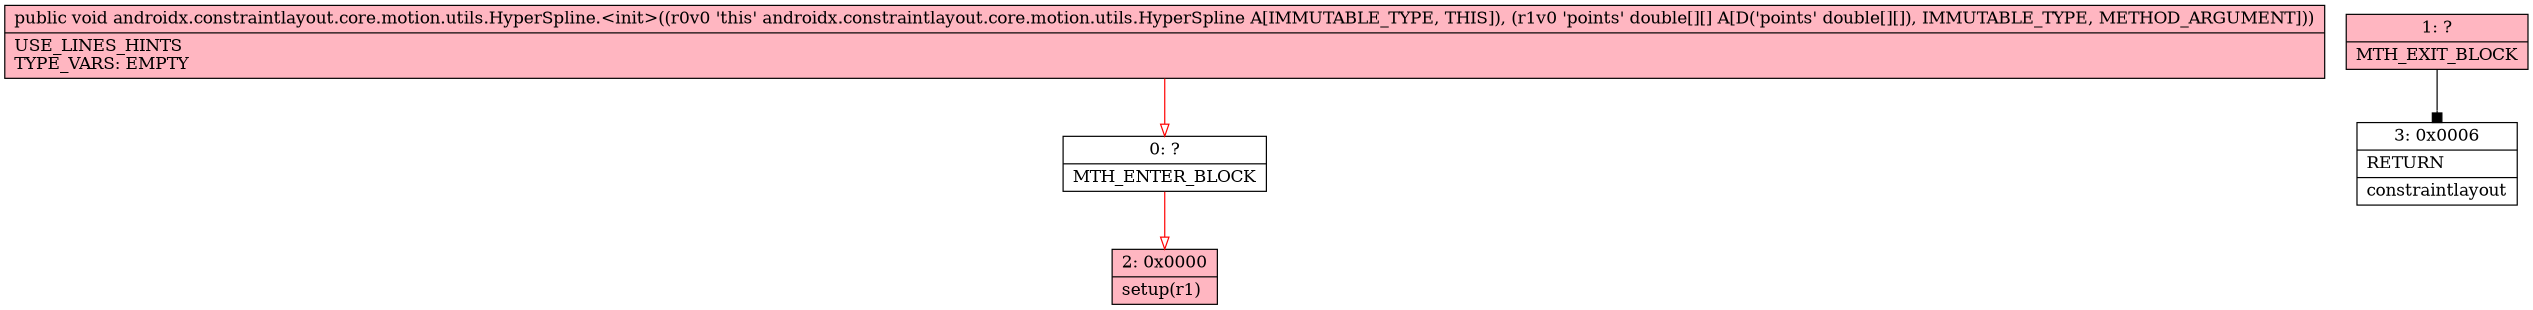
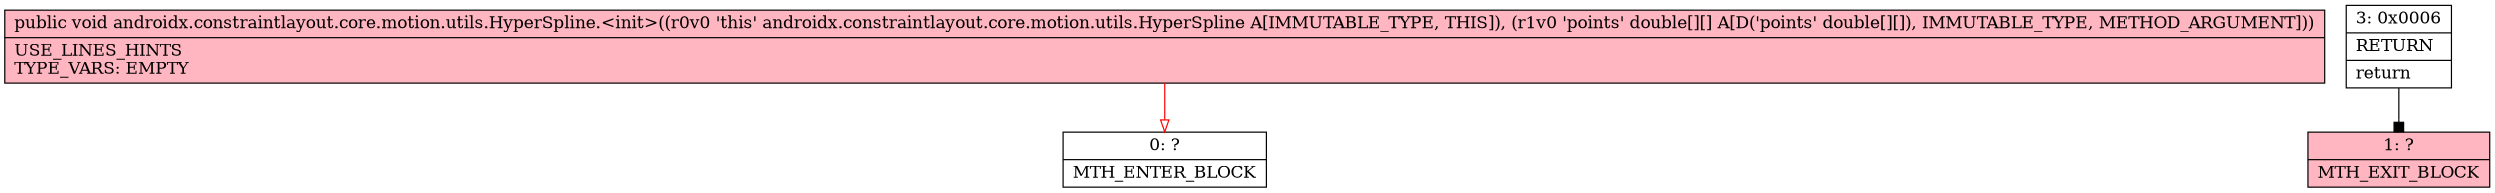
edge "1: ?" -> "3: 0x0006": reversed
node "3: 0x0006": text "constraintlayout" -> "return"
node "2: 0x0000": removed
